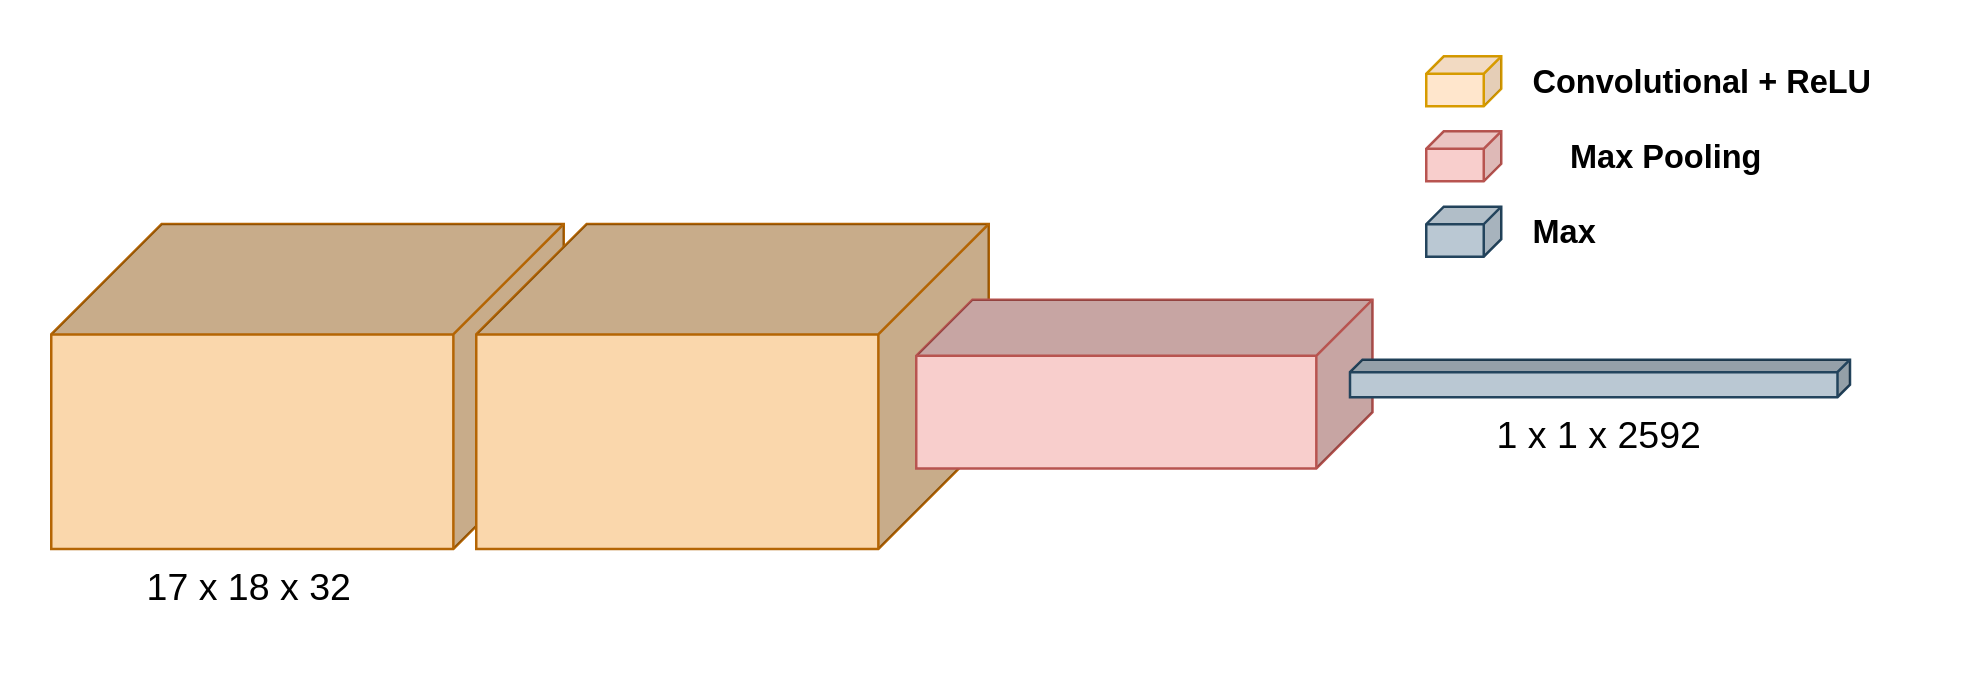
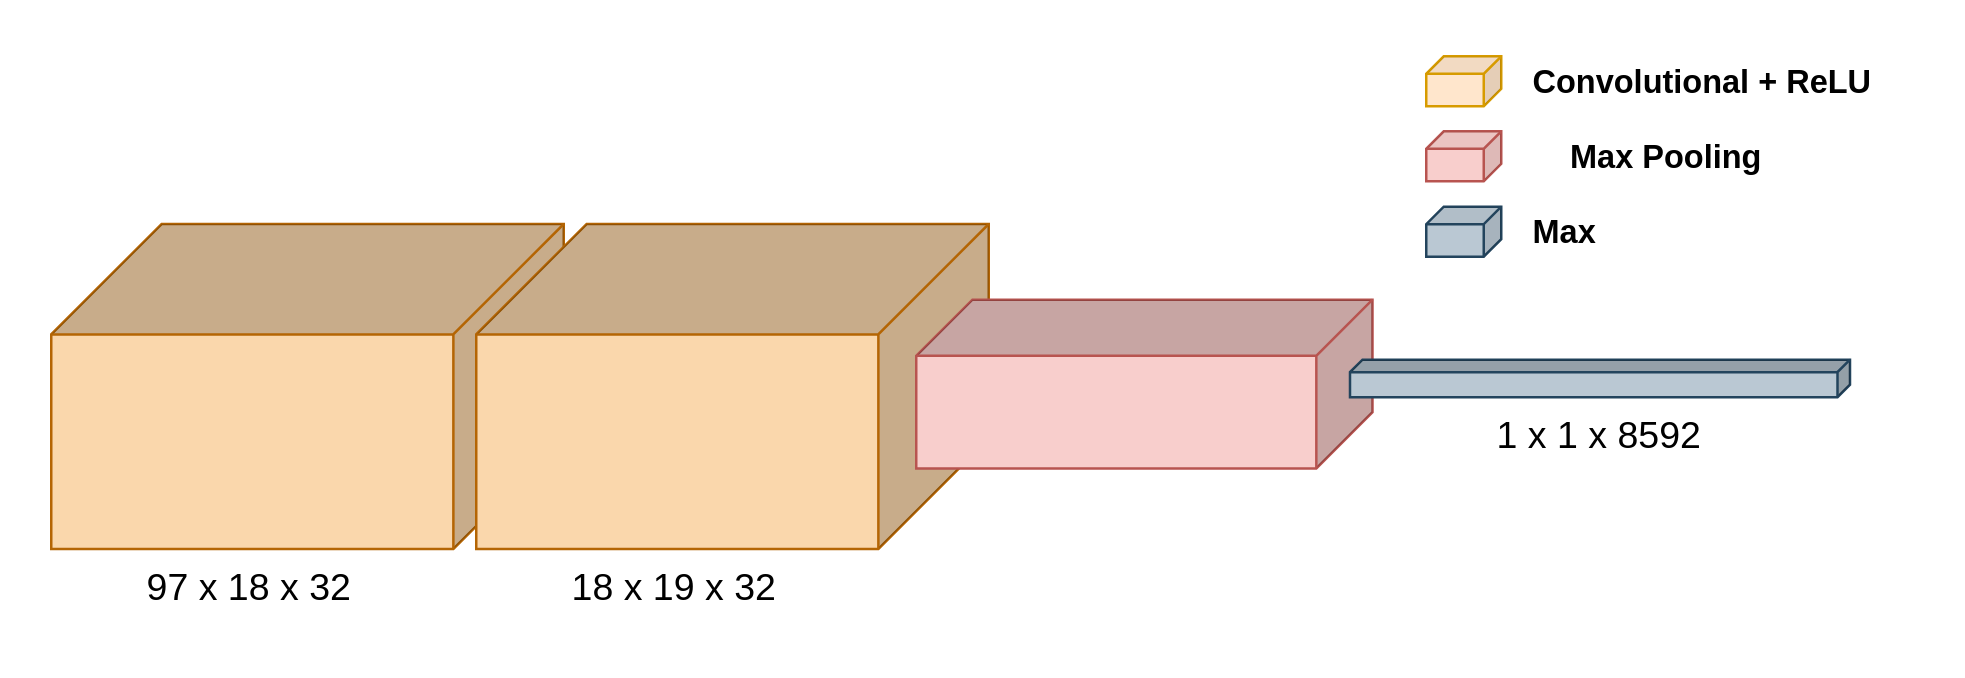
node "1 x 1 x 2592": label "1 x 1 x 2592" -> "1 x 1 x 8592"
node "17 x 18 x 32": label "17 x 18 x 32" -> "97 x 18 x 32"
node "18 x 19 x 32": added
